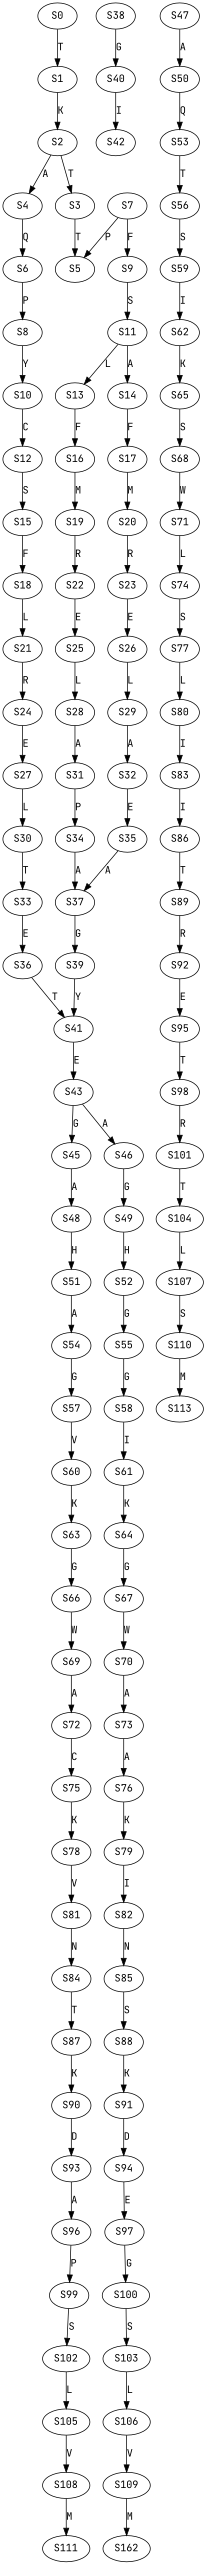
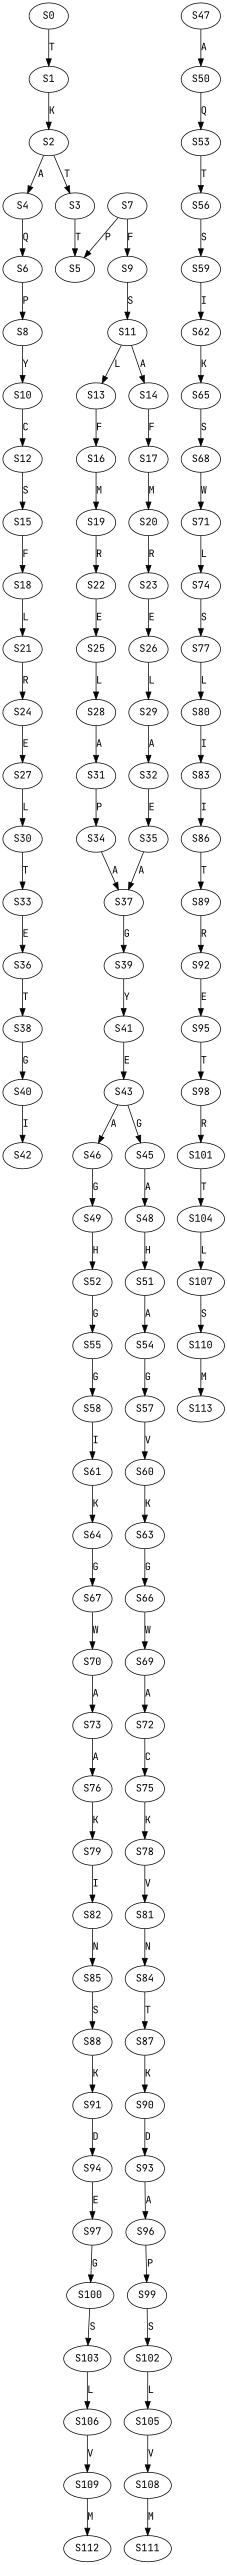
edge "S36" -> "S41": now "S36" -> "S38"
node "S162": label "S162" -> "S112"
